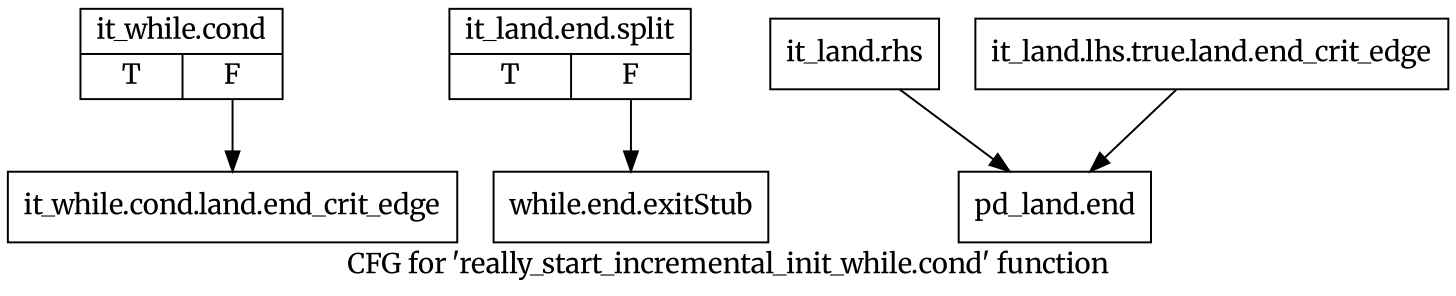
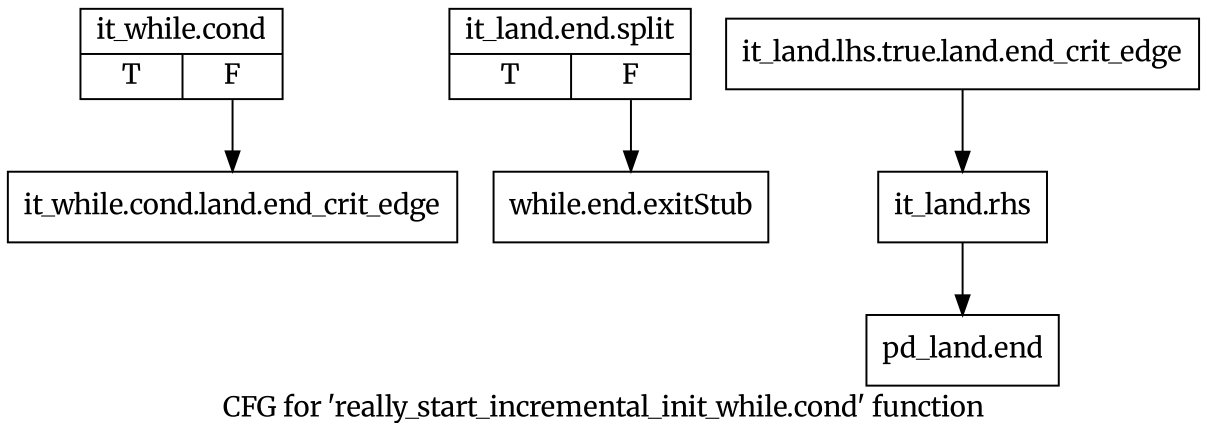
edge "it_land.lhs.true.land.end_crit_edge" -> "pd_land.end": now "it_land.lhs.true.land.end_crit_edge" -> "it_land.rhs"
